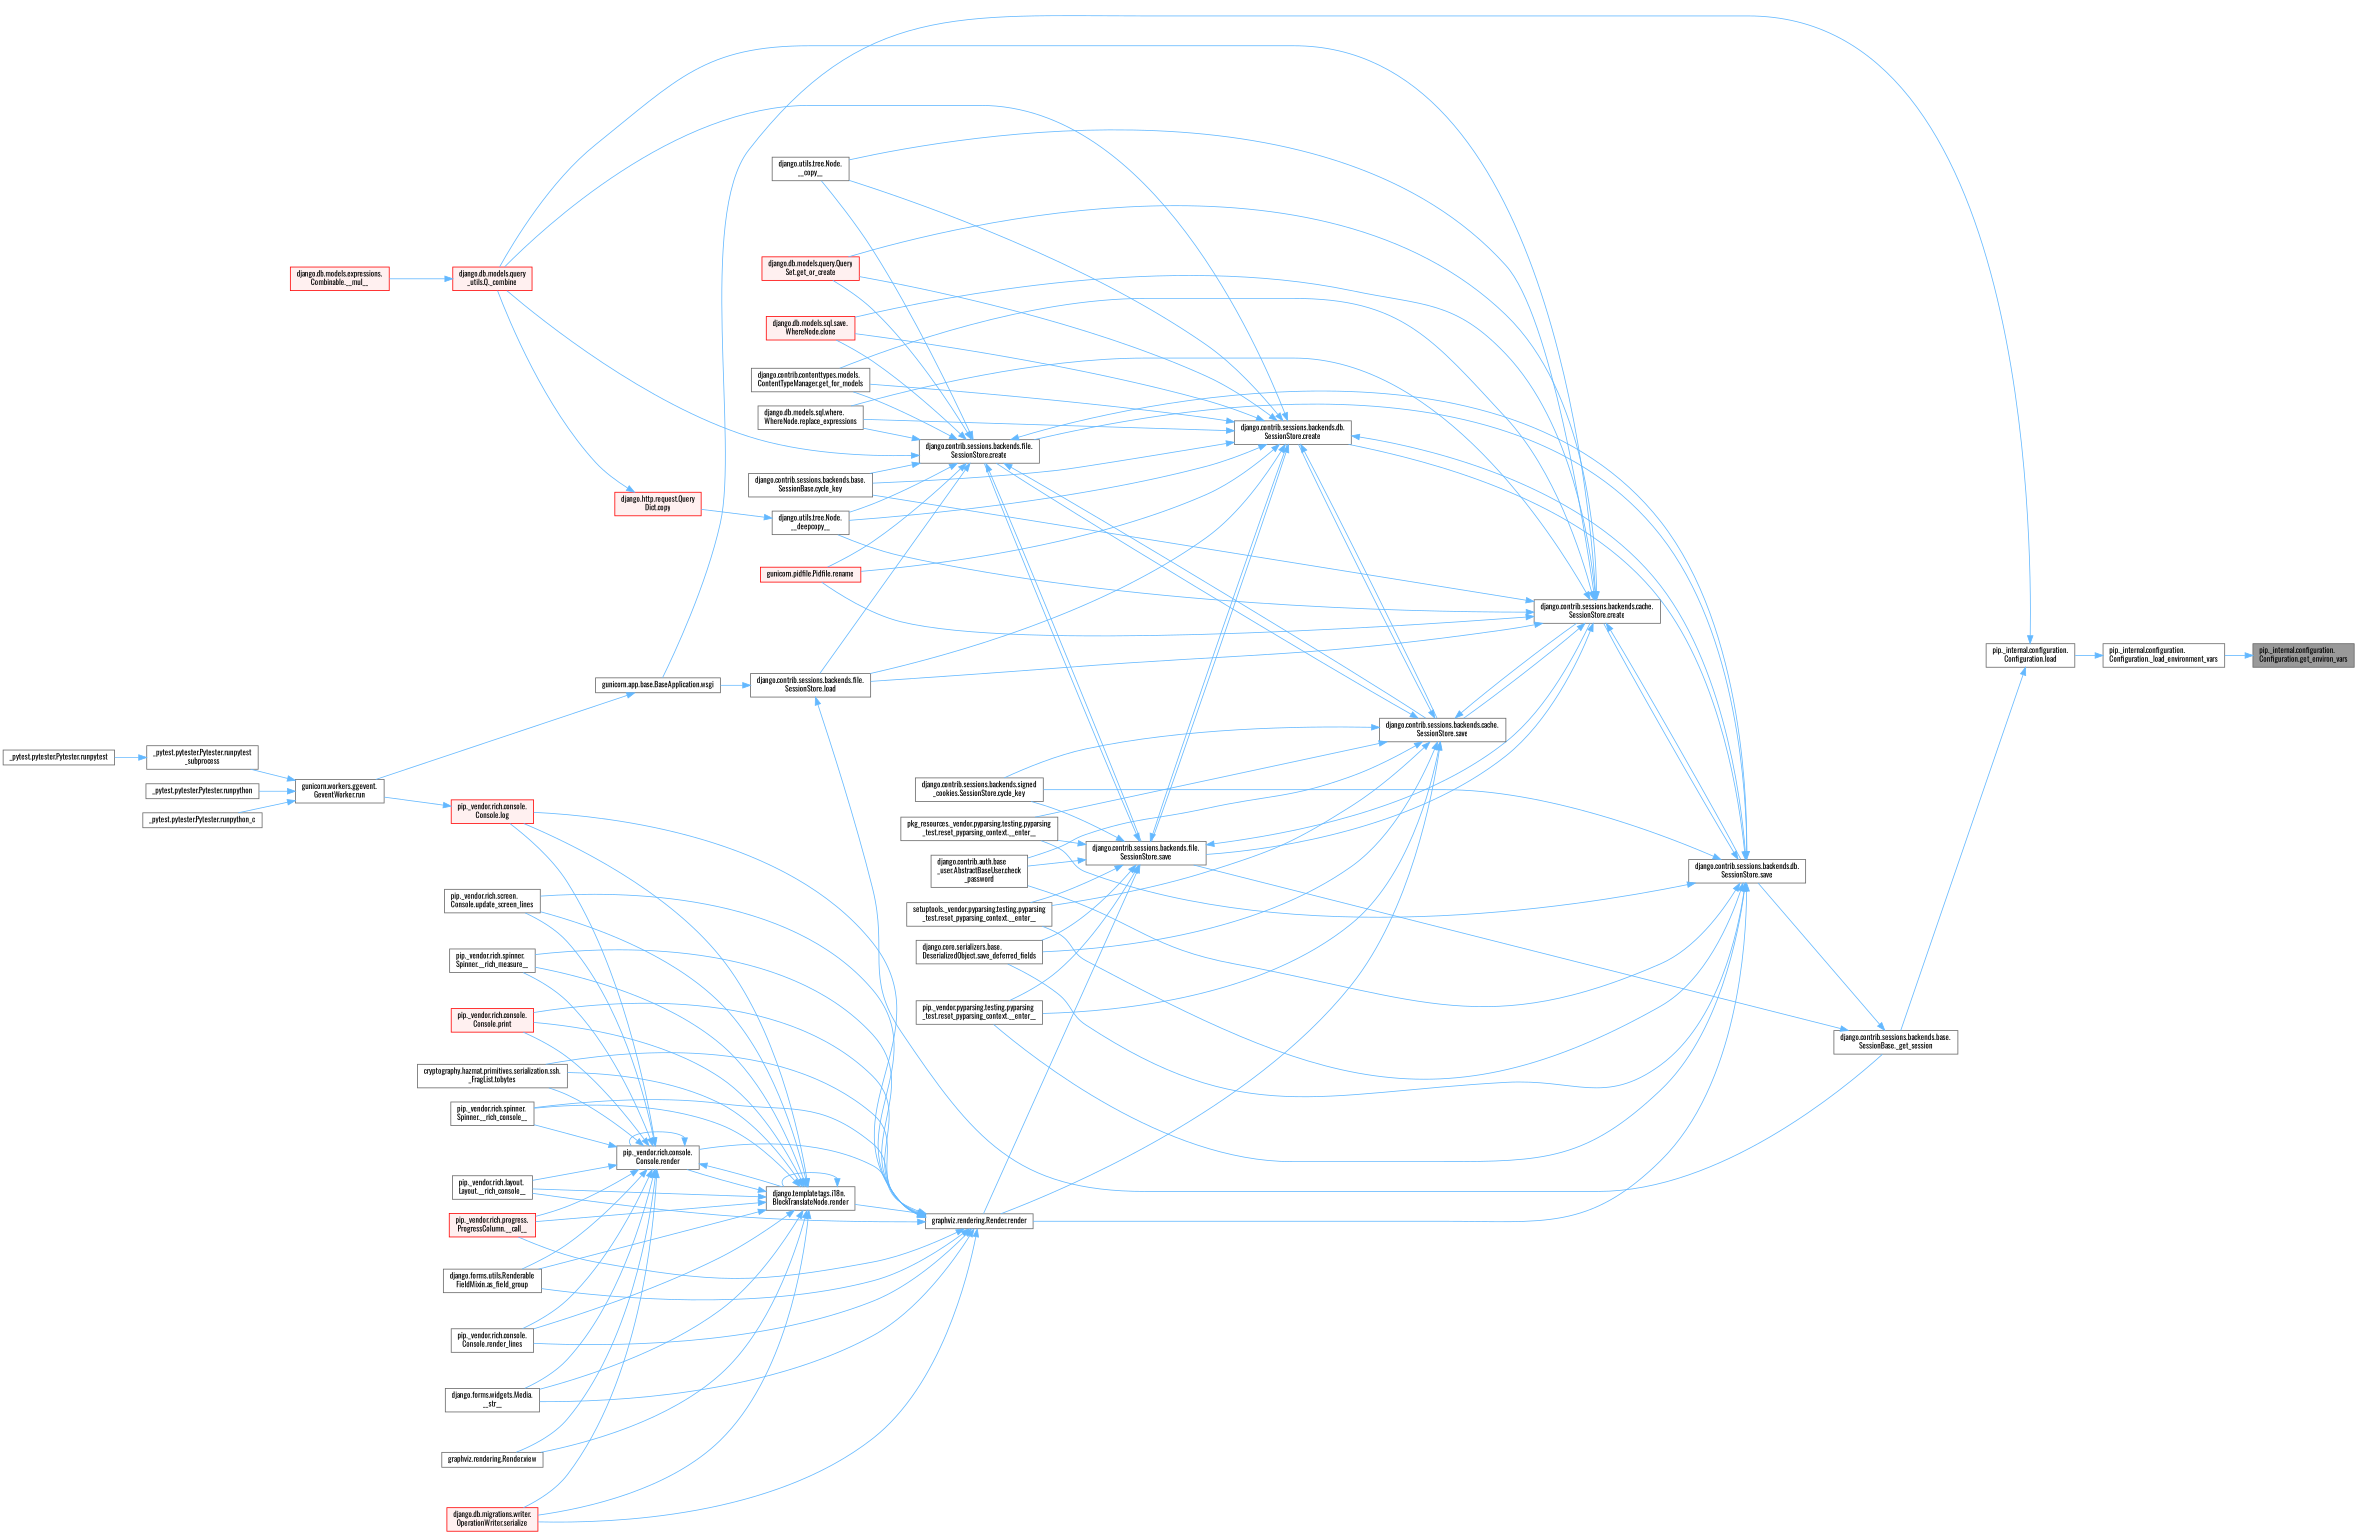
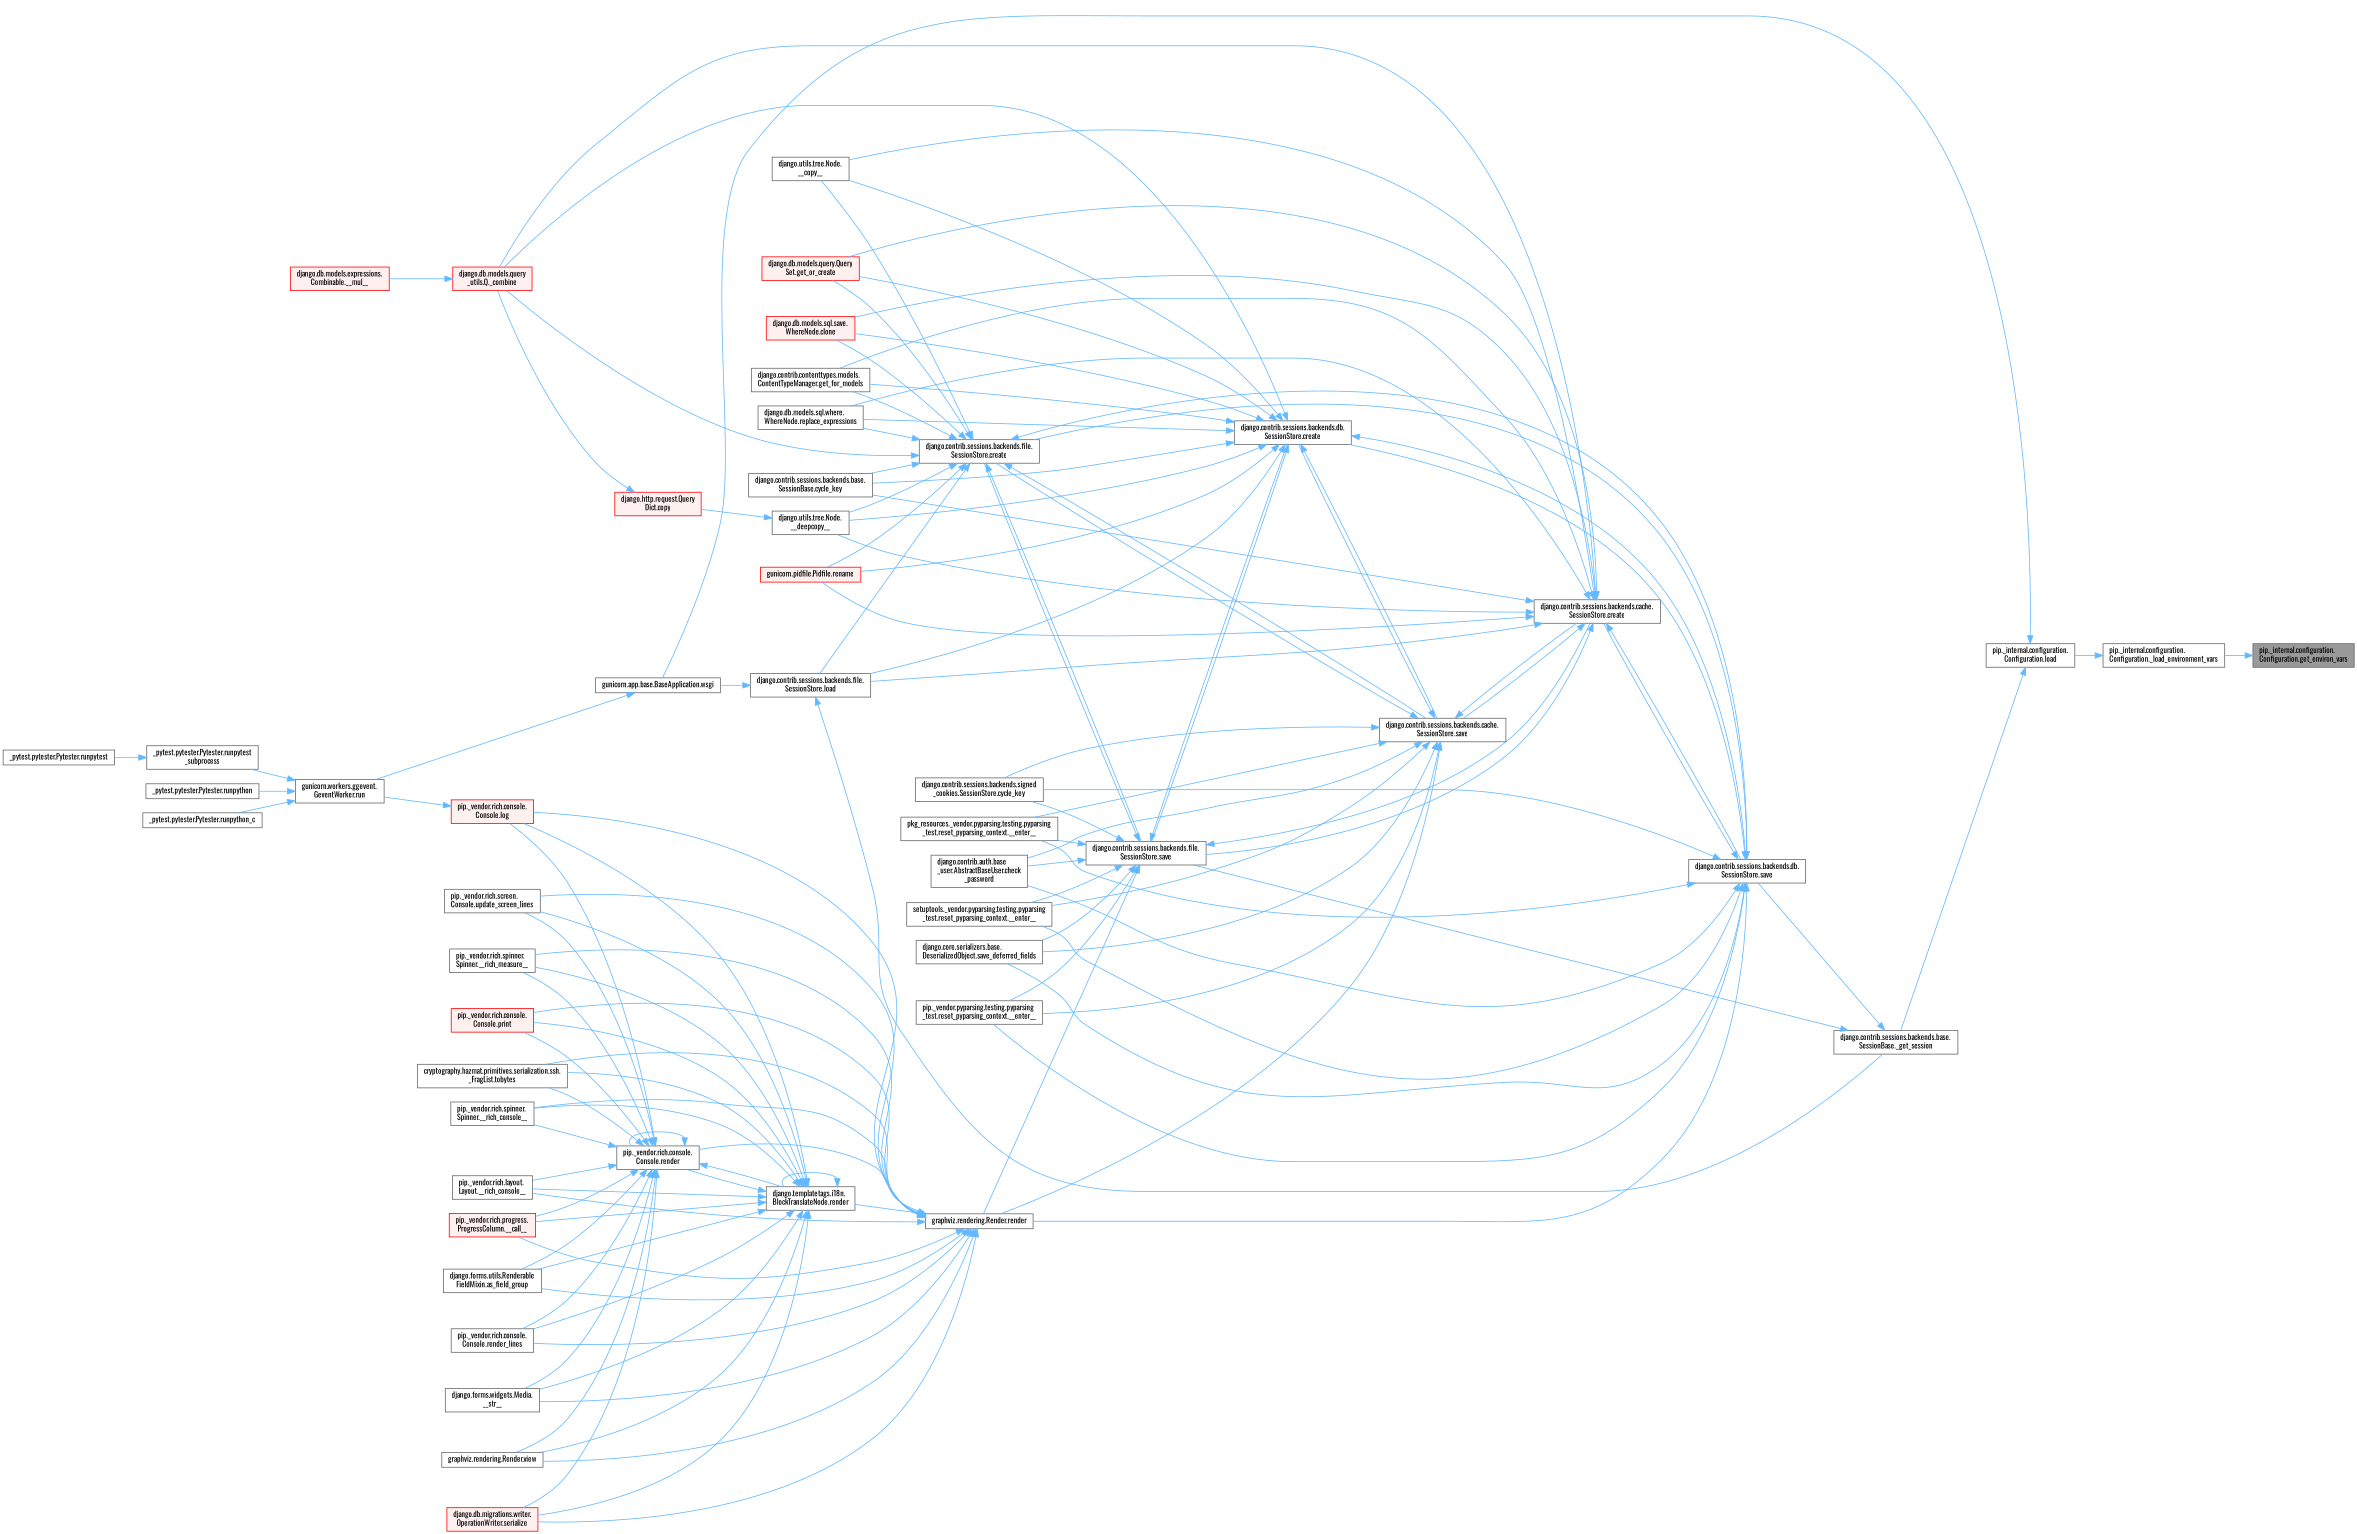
edge "graphviz.rendering.Render.view" -> "graphviz.rendering.Render.render": added
